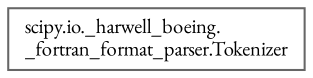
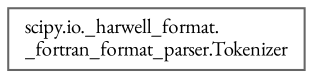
node "scipy.io._harwell_boeing. _fortran_format_parser.Tokenizer": label "scipy.io._harwell_boeing. _fortran_format_parser.Tokenizer" -> "scipy.io._harwell_format. _fortran_format_parser.Tokenizer"
